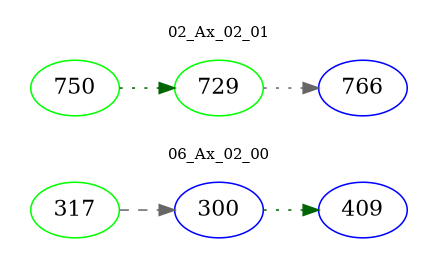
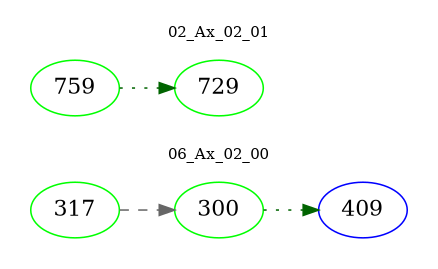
node "750": label "750" -> "759"
node "766": removed
node "300": color blue -> green
